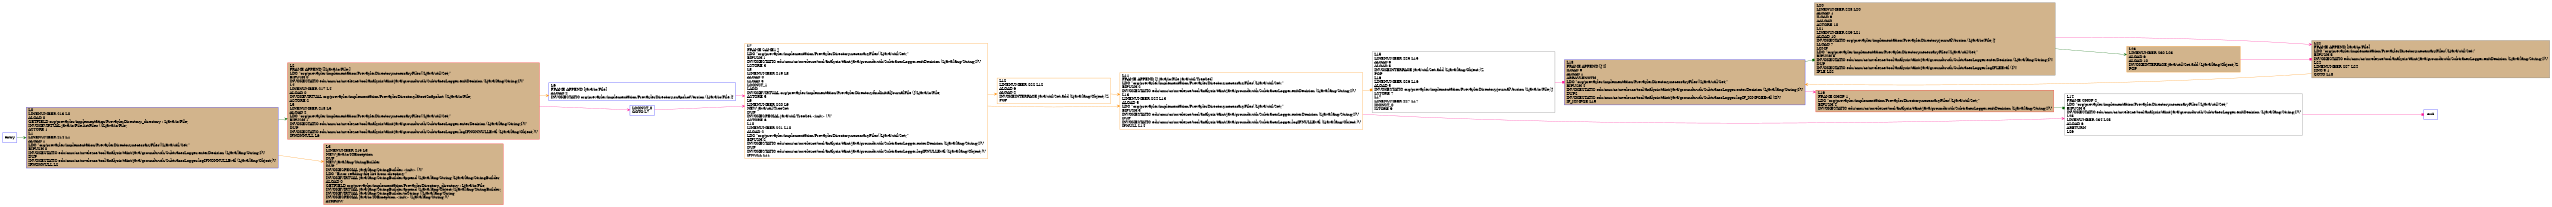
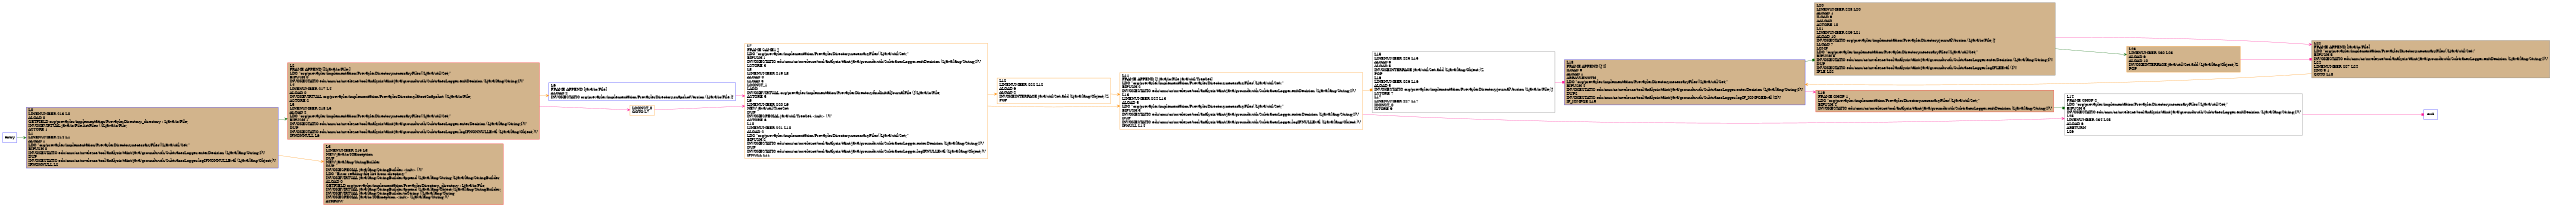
node "LCONST_0 GOTO L7": color blue -> darkorange
